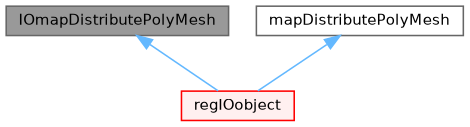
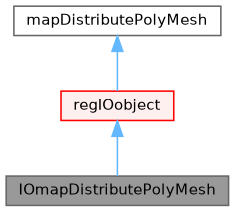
edge "regIOobject" -> "IOmapDistributePolyMesh": reversed
